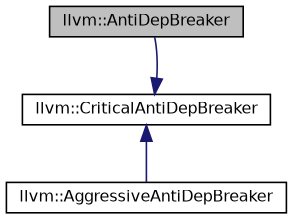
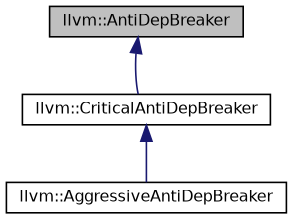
edge "llvm::AntiDepBreaker" -> "llvm::CriticalAntiDepBreaker": reversed
